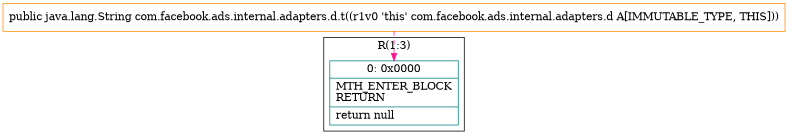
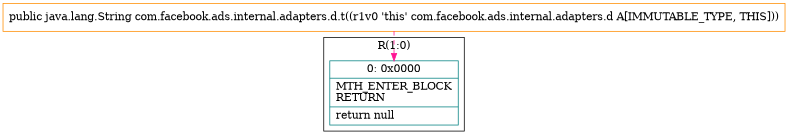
cluster "R(1:3)": label "R(1:3)" -> "R(1:0)"
